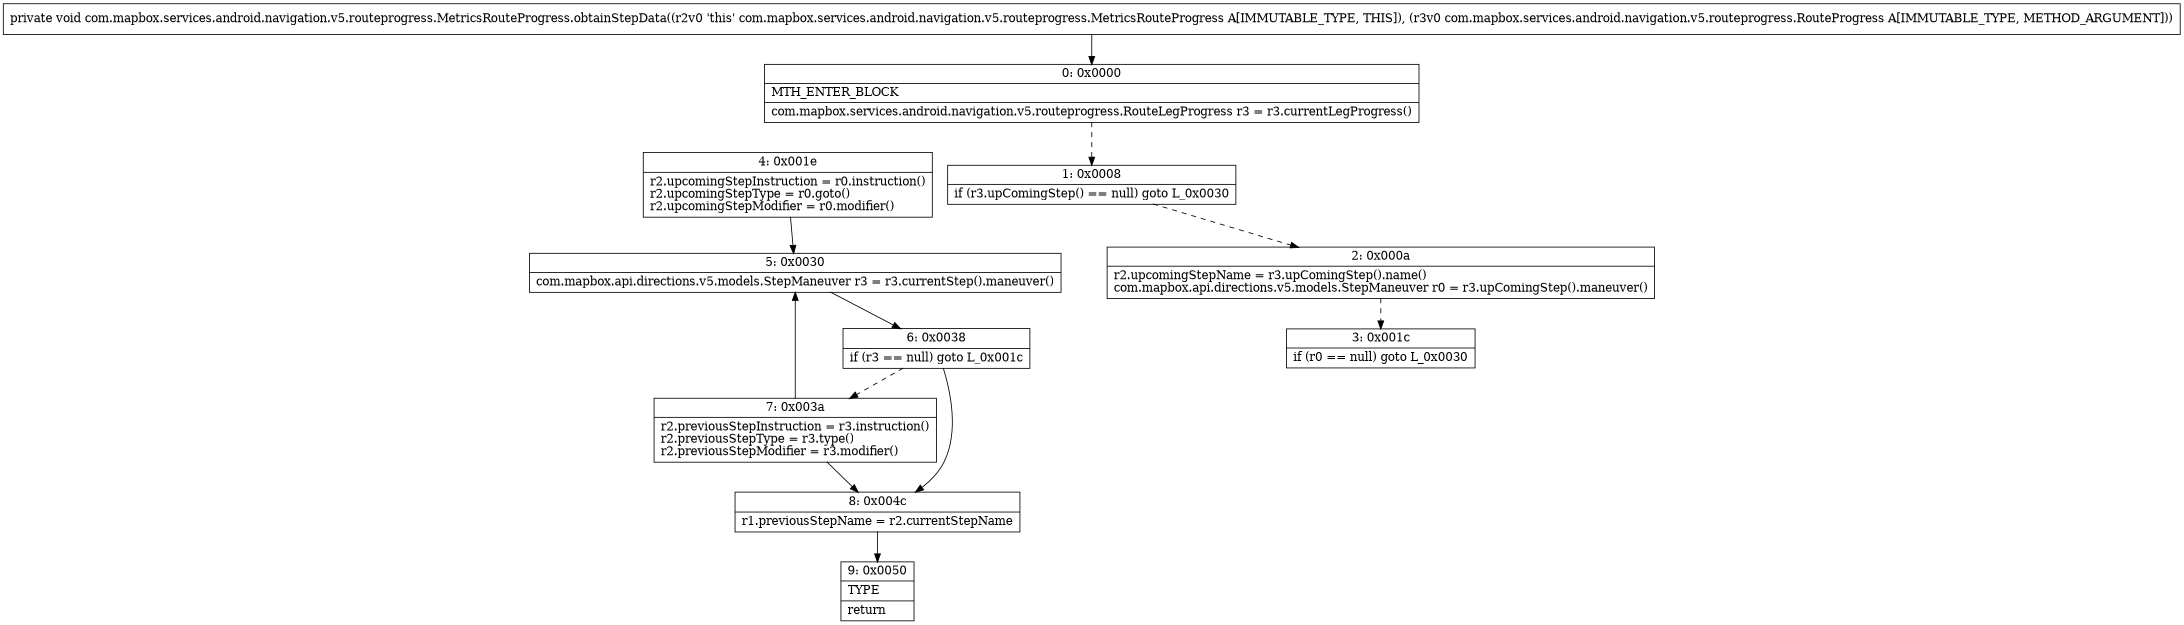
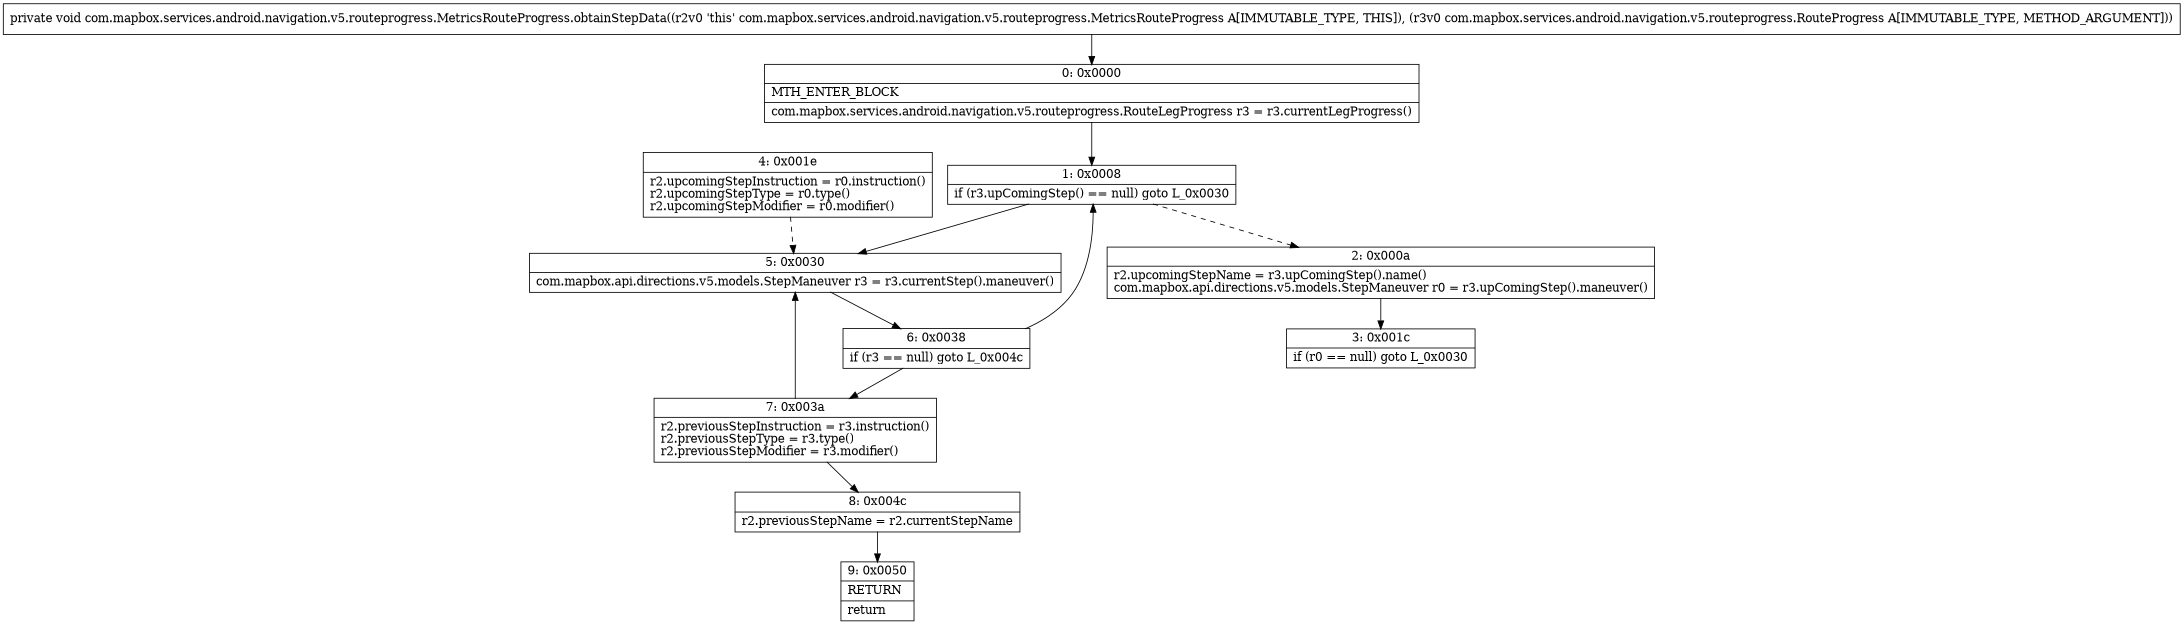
edge "0: 0x0000" -> "1: 0x0008": style dashed -> solid
node "4: 0x001e": text "r2.upcomingStepType = r0.goto()" -> "r2.upcomingStepType = r0.type()"
edge "1: 0x0008" -> "5: 0x0030": added
edge "4: 0x001e" -> "5: 0x0030": style solid -> dashed
edge "2: 0x000a" -> "3: 0x001c": style dashed -> solid
node "6: 0x0038": text "if (r3 == null) goto L_0x001c" -> "if (r3 == null) goto L_0x004c"
edge "6: 0x0038" -> "7: 0x003a": style dashed -> solid
edge "6: 0x0038" -> "8: 0x004c": now "6: 0x0038" -> "1: 0x0008"
node "8: 0x004c": text "r1.previousStepName = r2.currentStepName" -> "r2.previousStepName = r2.currentStepName"
node "9: 0x0050": text "TYPE" -> "RETURN"
